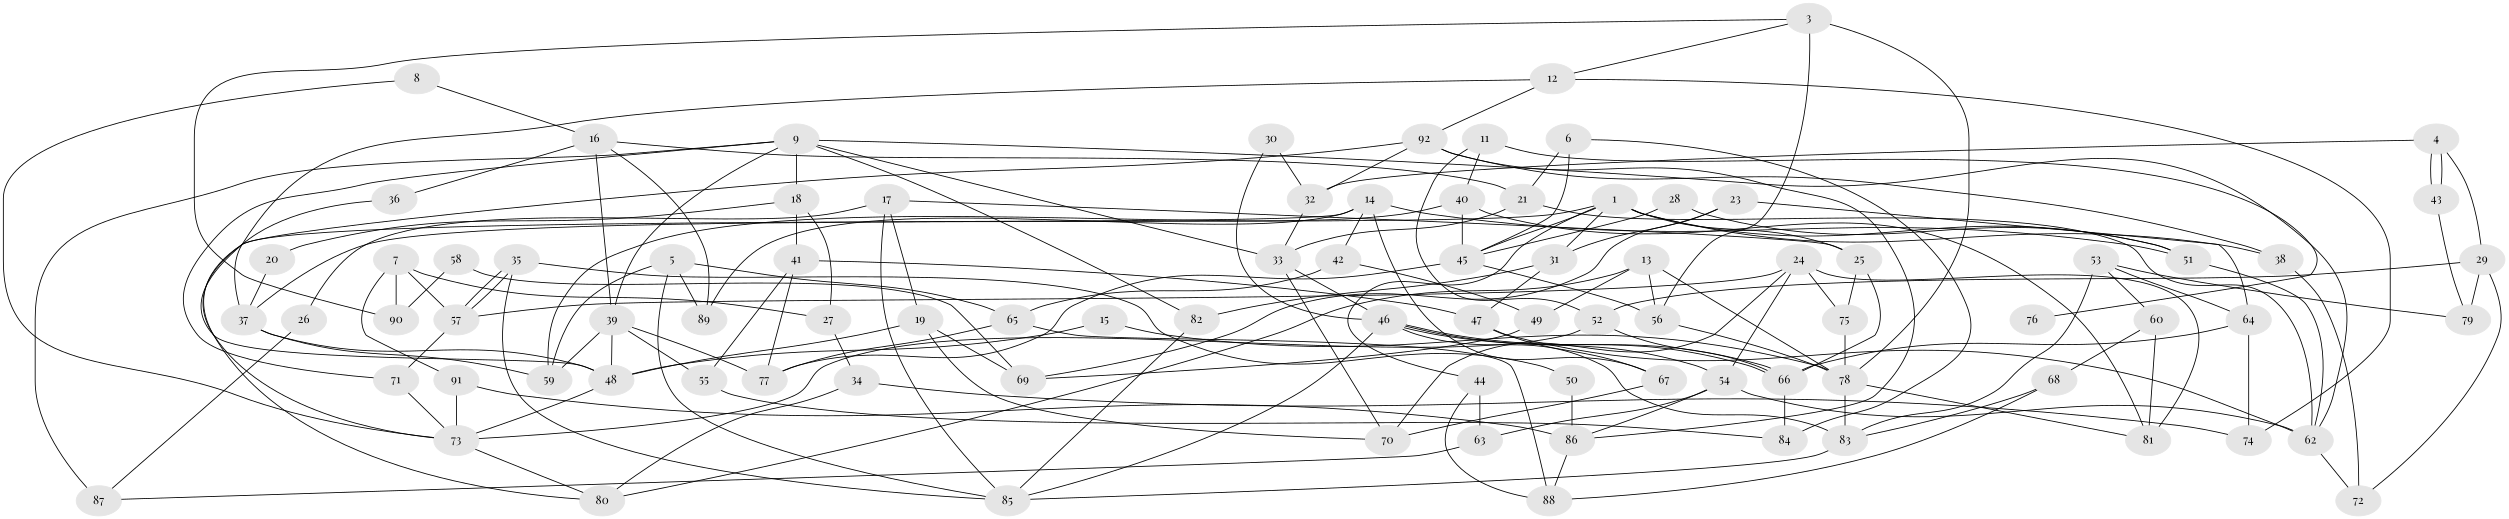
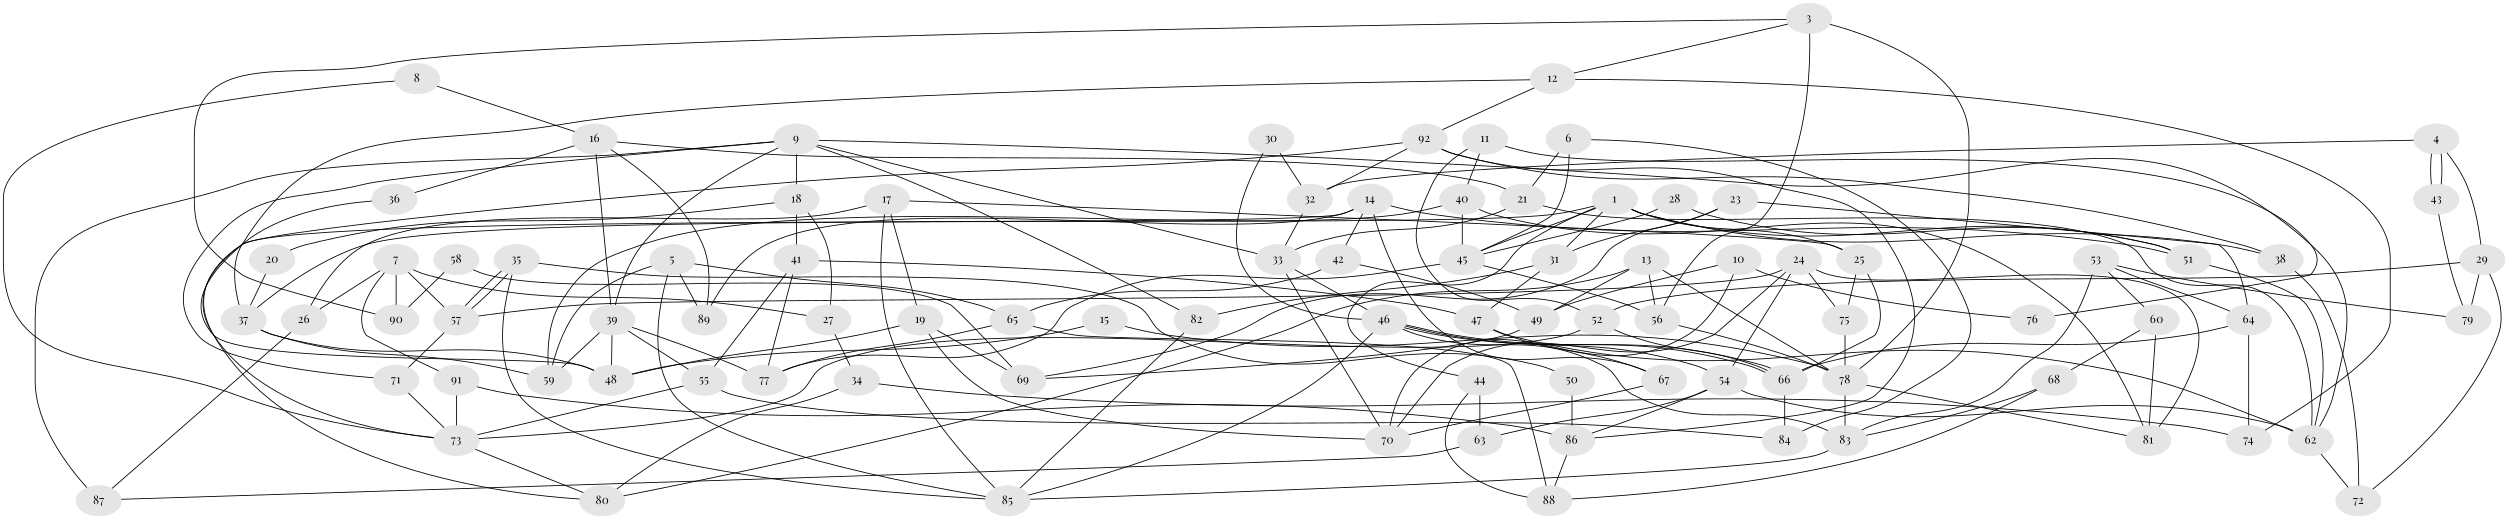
node "10": added
edge "7" -- "26": added
edge "48" -- "73": now "55" -- "73"
